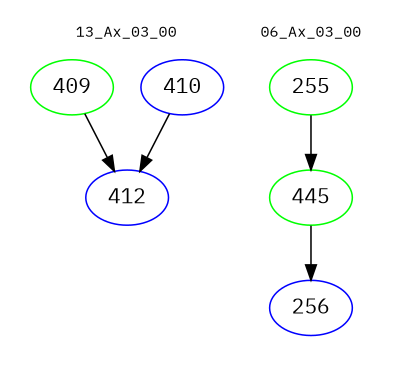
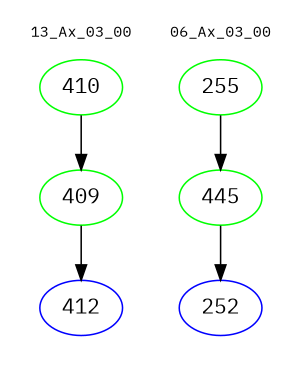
node "410": color blue -> green
edge "410" -> "412": now "410" -> "409"
node "256": label "256" -> "252"
